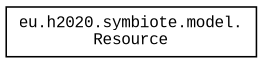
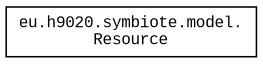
node "eu.h2020.symbiote.model. Resource": label "eu.h2020.symbiote.model. Resource" -> "eu.h9020.symbiote.model. Resource"
